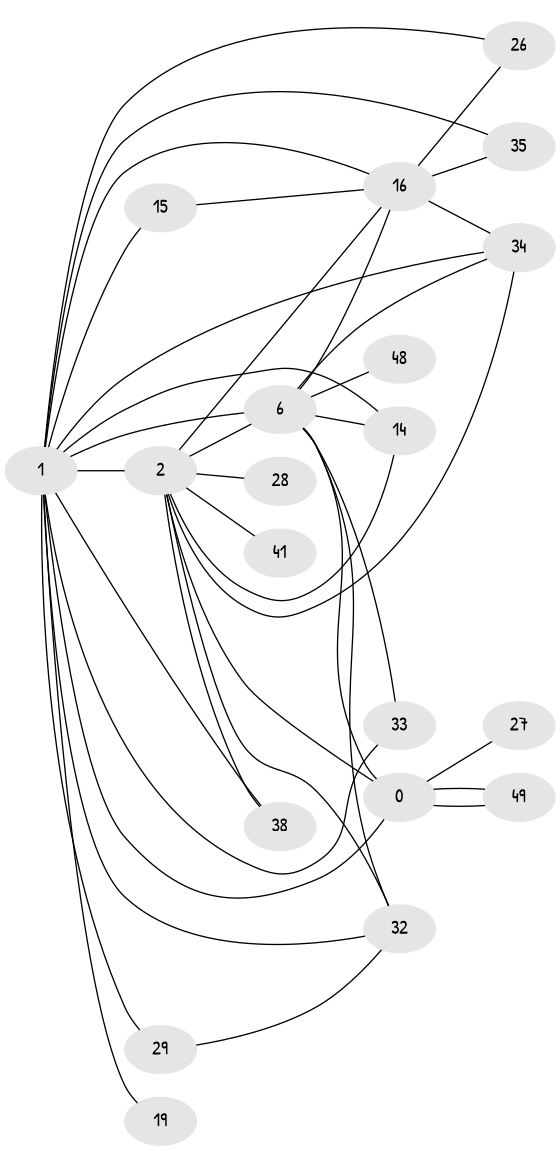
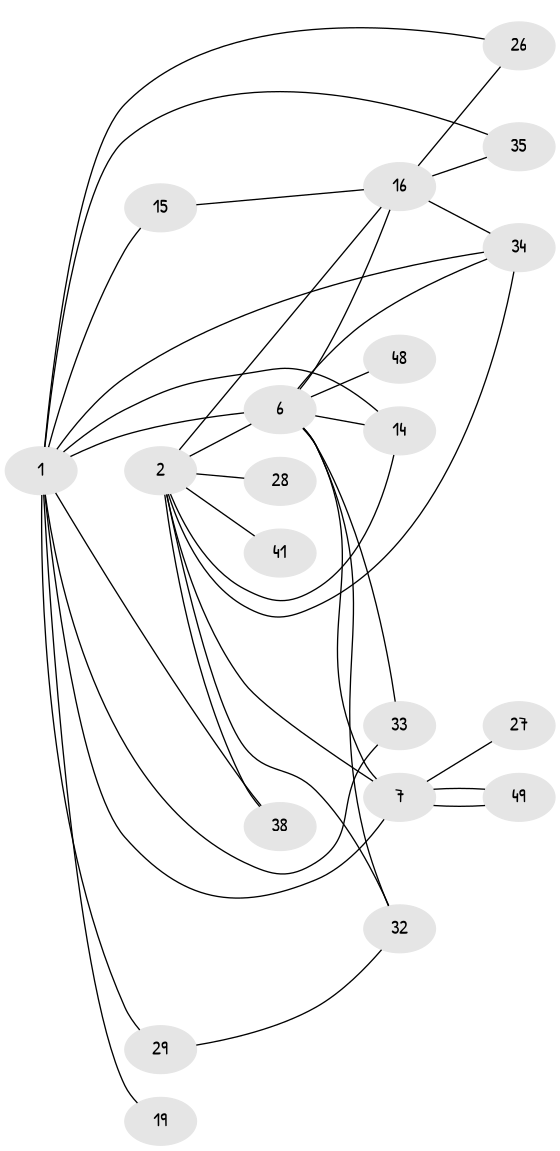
edge "16" -- "1": removed
edge "1" -- "2": removed
node "0": label "0" -> "7"
edge "1" -- "32": removed
